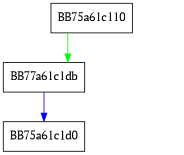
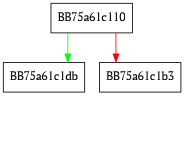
node "BB77a61c1db": label "BB77a61c1db" -> "BB75a61c1db"
node "BB75a61c1b3": added
node "BB75a61c1d0": removed
